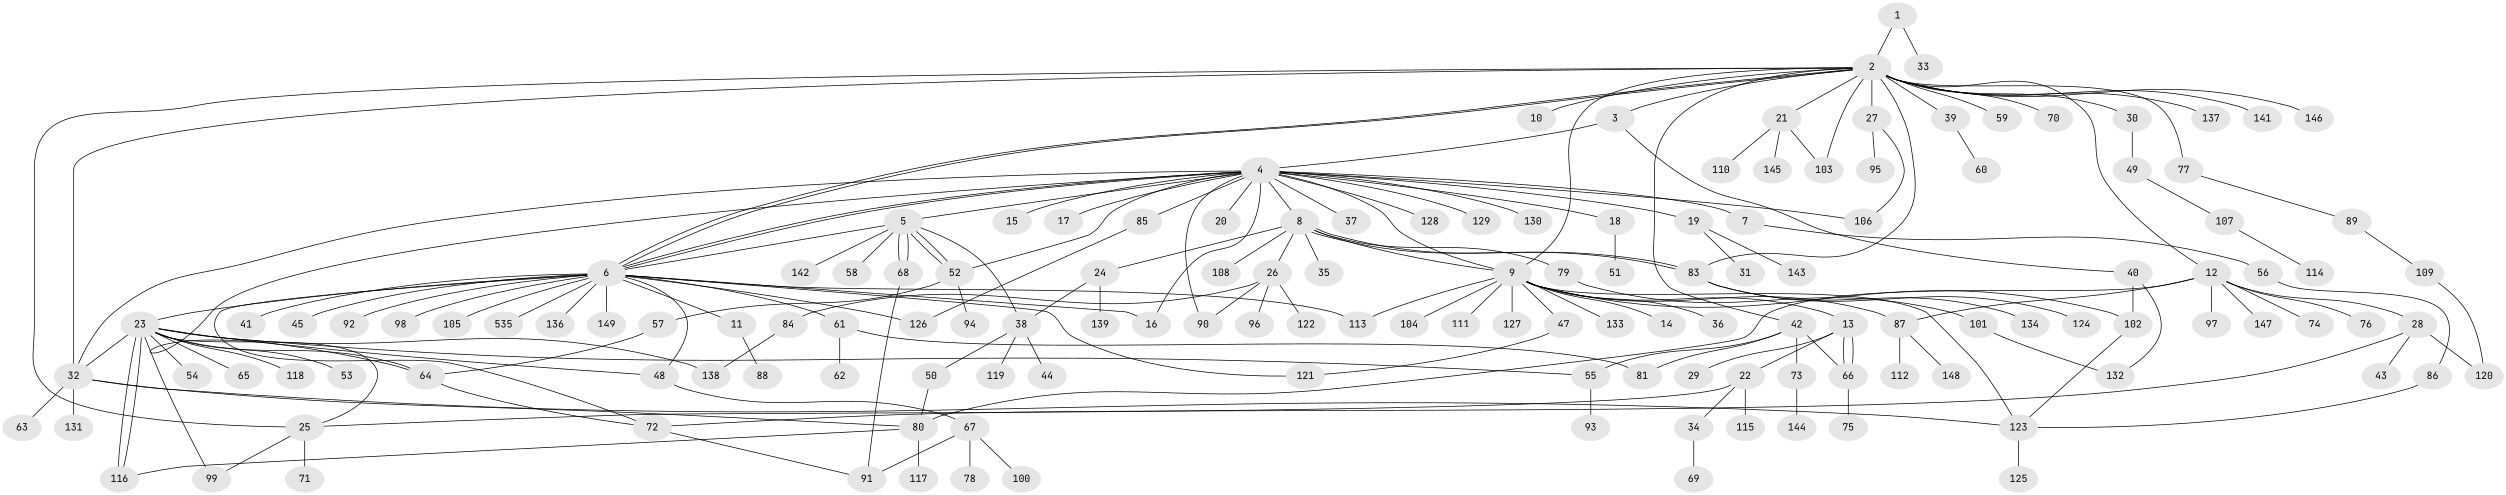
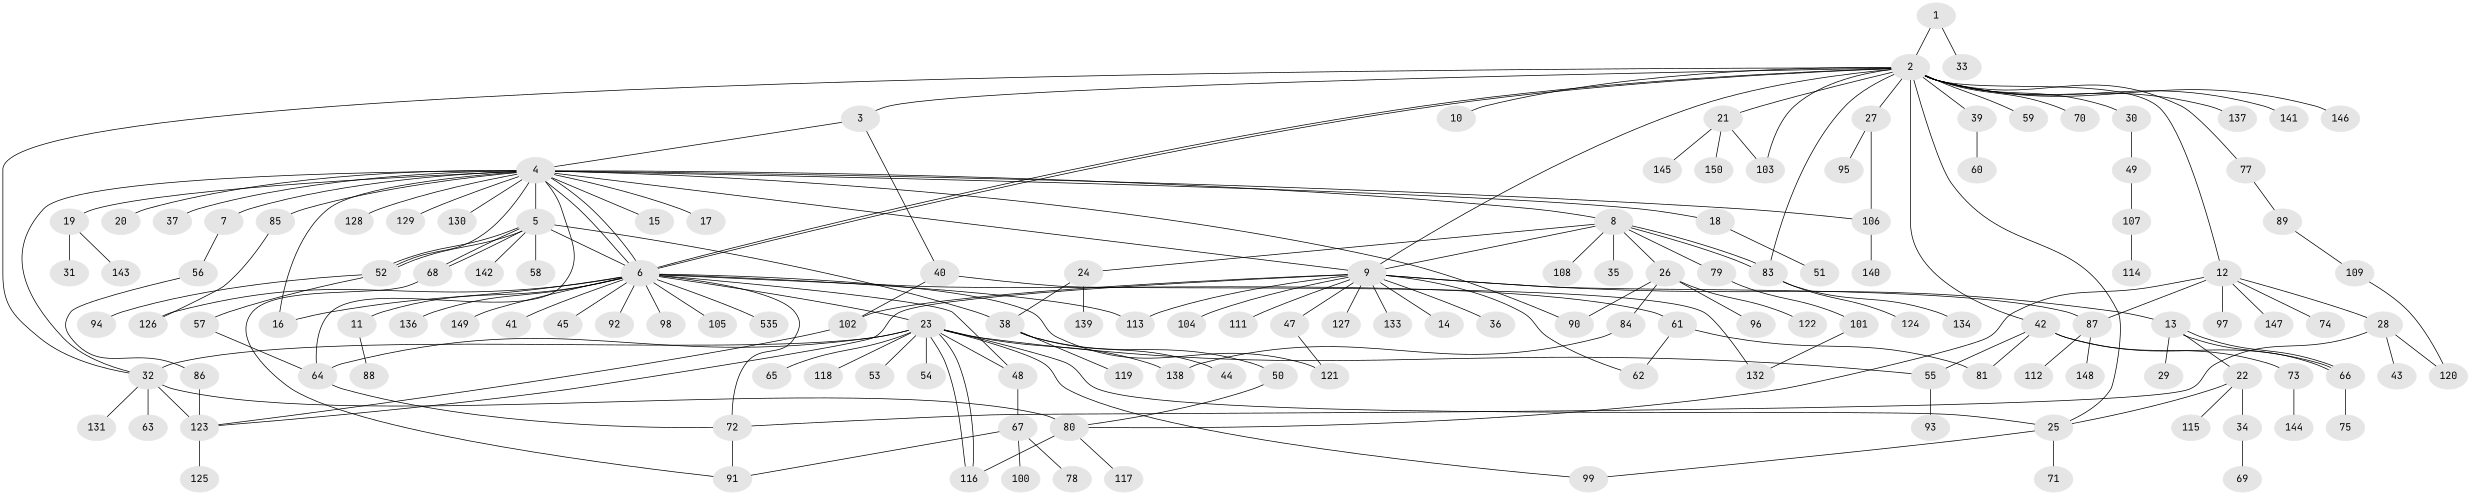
node "110": label "110" -> "150"
node "140": added
edge "9" -- "62": added
node "76": removed
